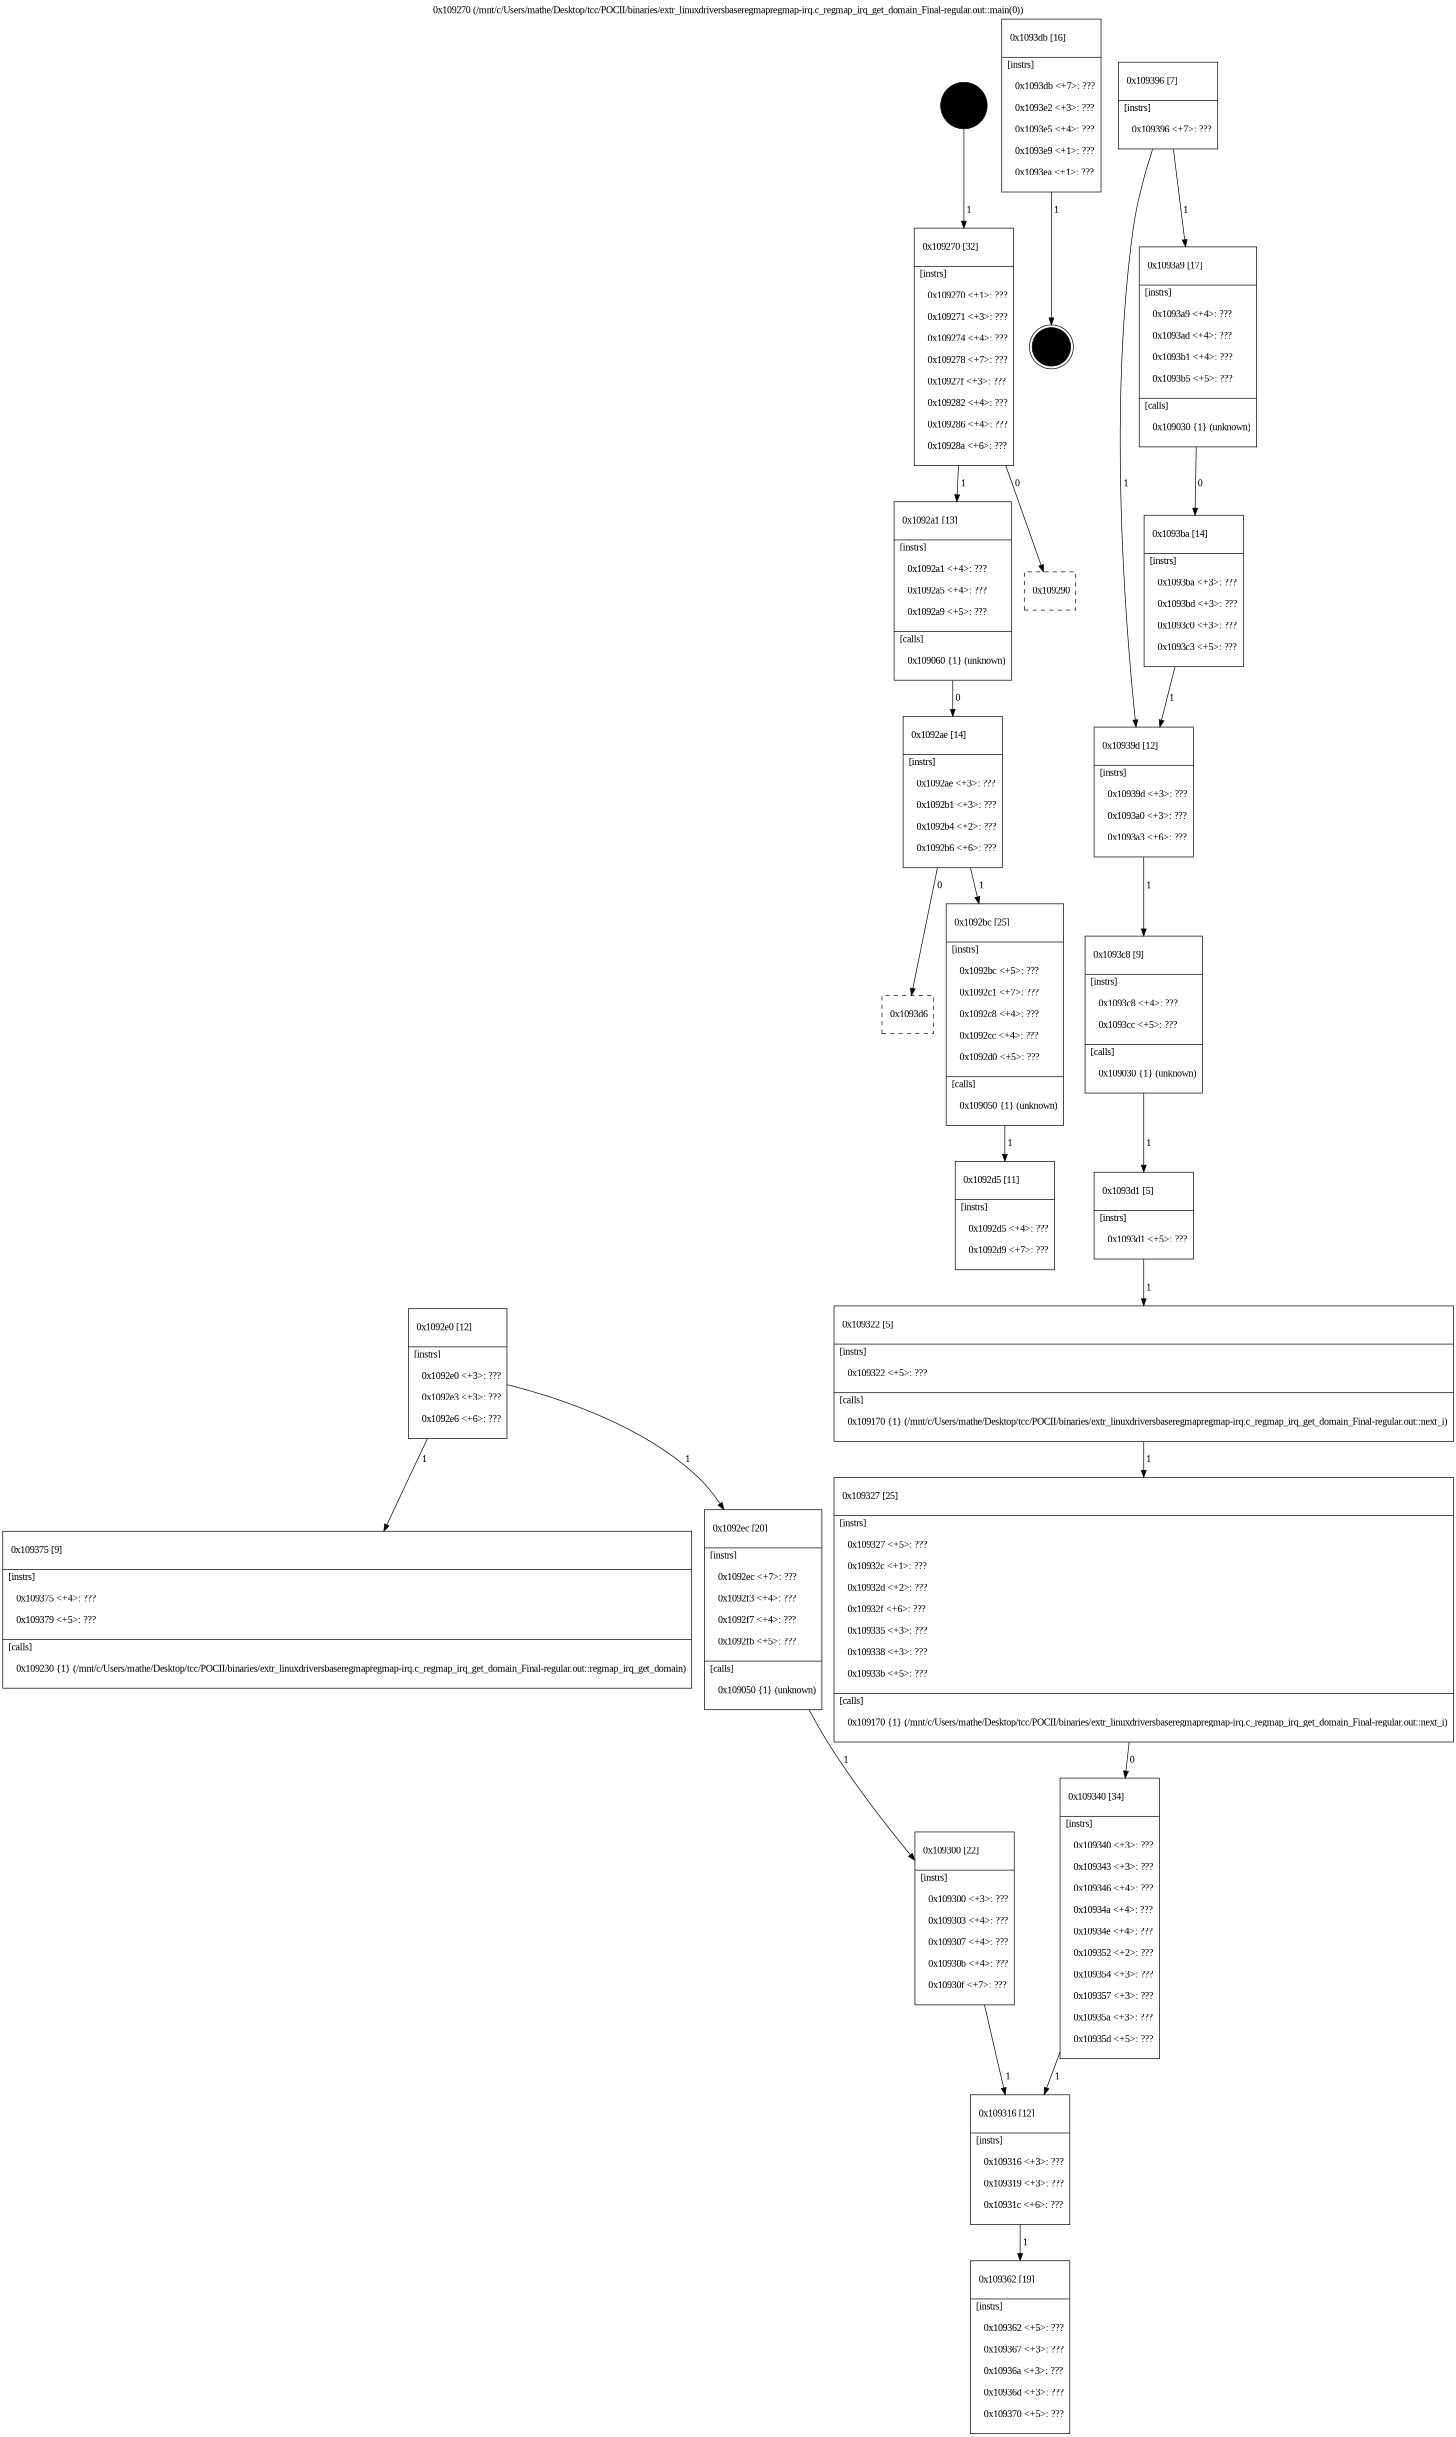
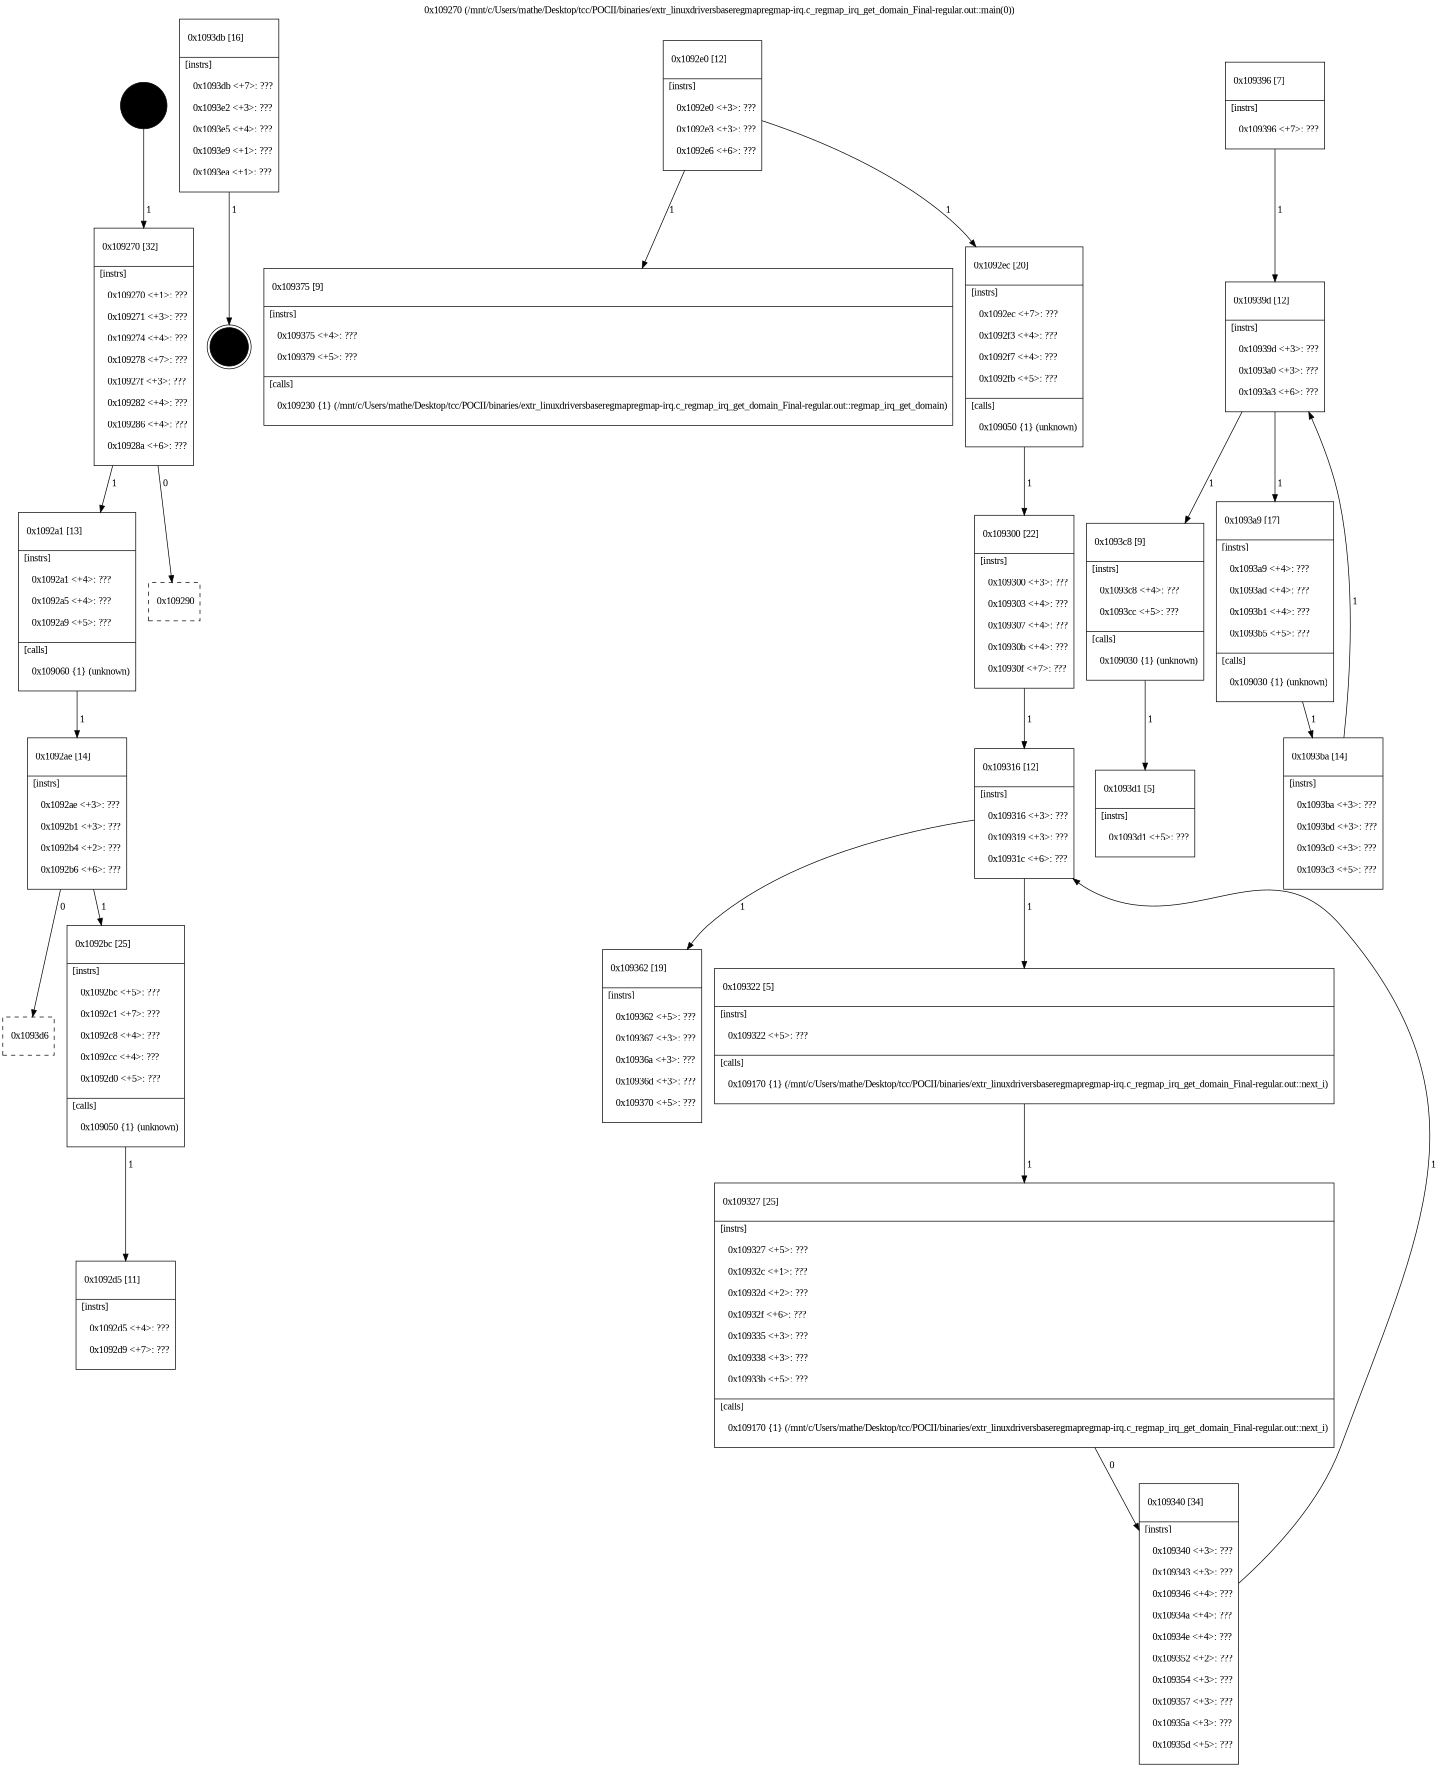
edge "0x109396 [7]" -> "0x1093a9 [17]": now "0x10939d [12]" -> "0x1093a9 [17]"
edge "0x1093a9 [17]" -> "0x1093ba [14]": label " 0" -> " 1"
edge "0x1092a1 [13]" -> "0x1092ae [14]": label " 0" -> " 1"
edge "0x1093d1 [5]" -> "0x109322 [5]": now "0x109316 [12]" -> "0x109322 [5]"
